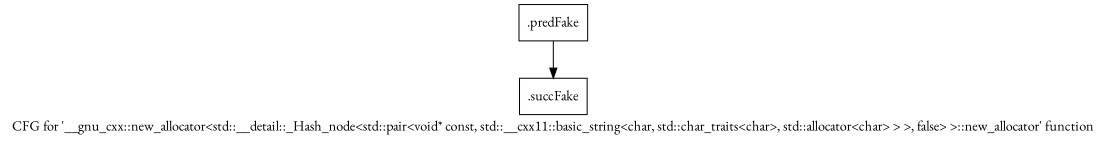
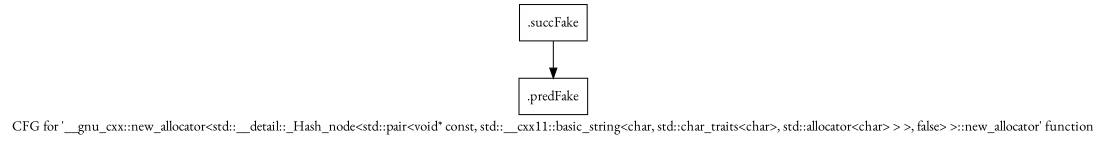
edge ".predFake" -> ".succFake": reversed
